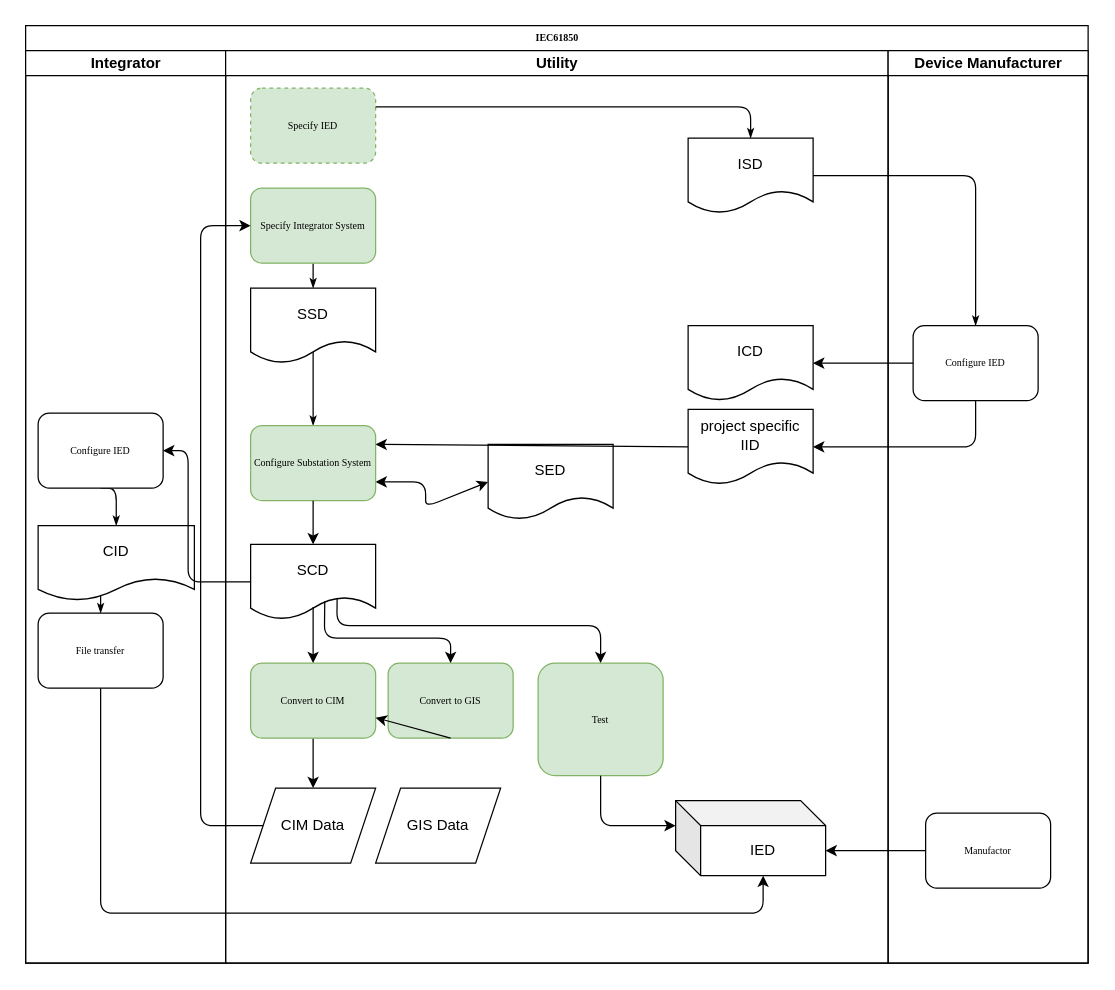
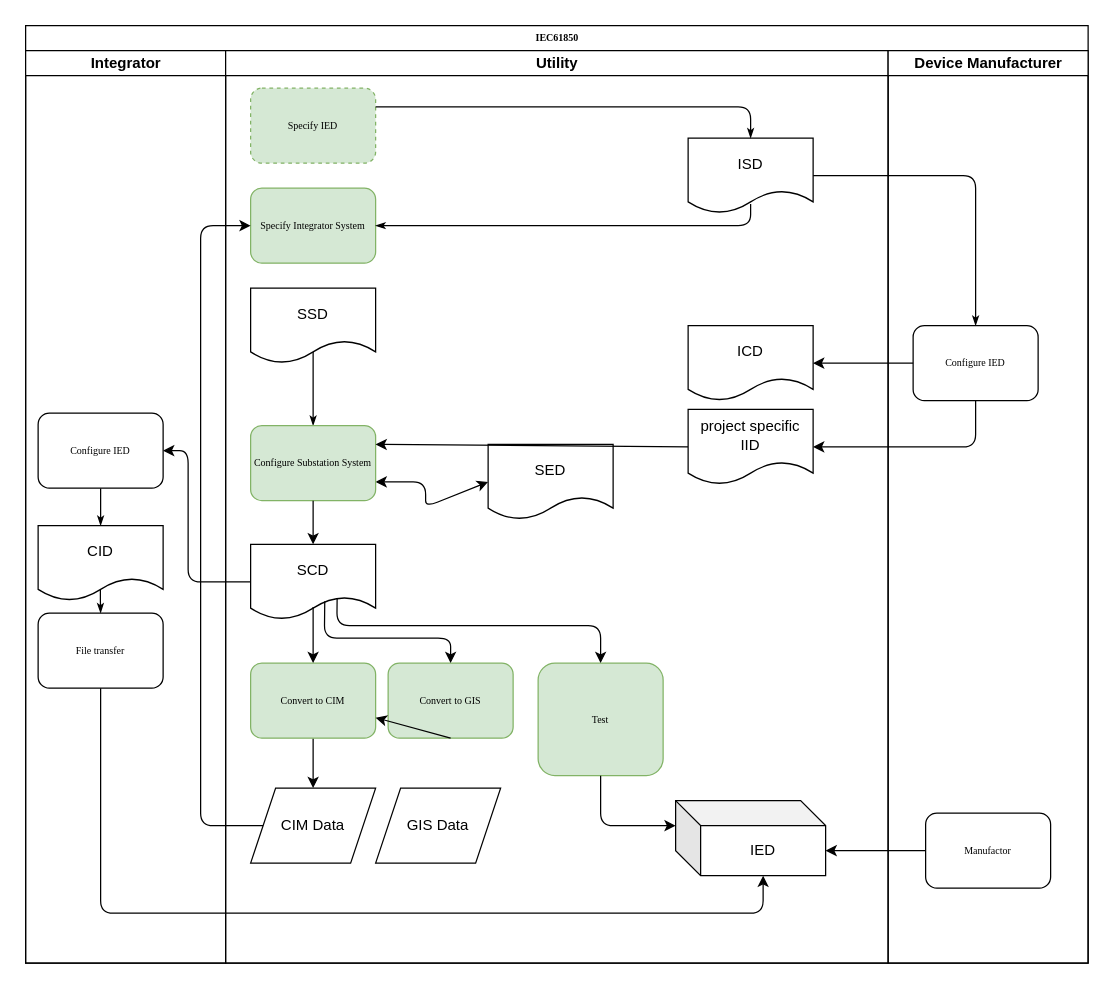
edge "ISD" -> "Specify Integrator System": added
edge "Specify Integrator System" -> "SSD": removed
node "CID": size 156x75 -> 125x75
